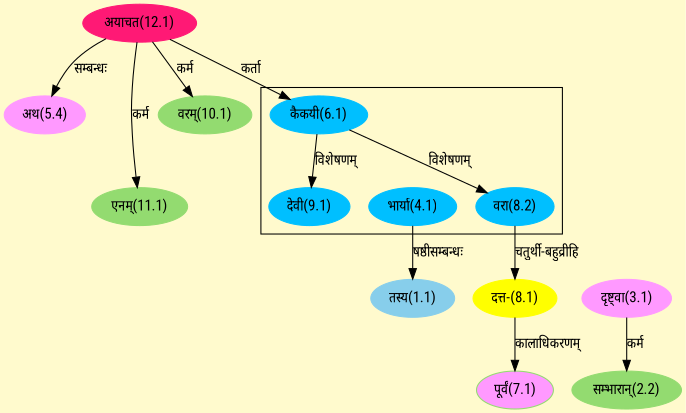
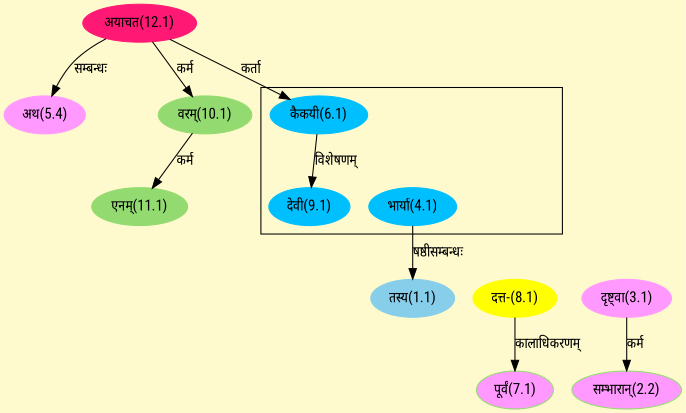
edge "अयाचत(12.1)" -> "एनम्(11.1)": now "वरम्(10.1)" -> "एनम्(11.1)"
node "वरा(8.2)": removed
node "सम्भारान्(2.2)": fillcolor #93db70 -> #ff99ff
